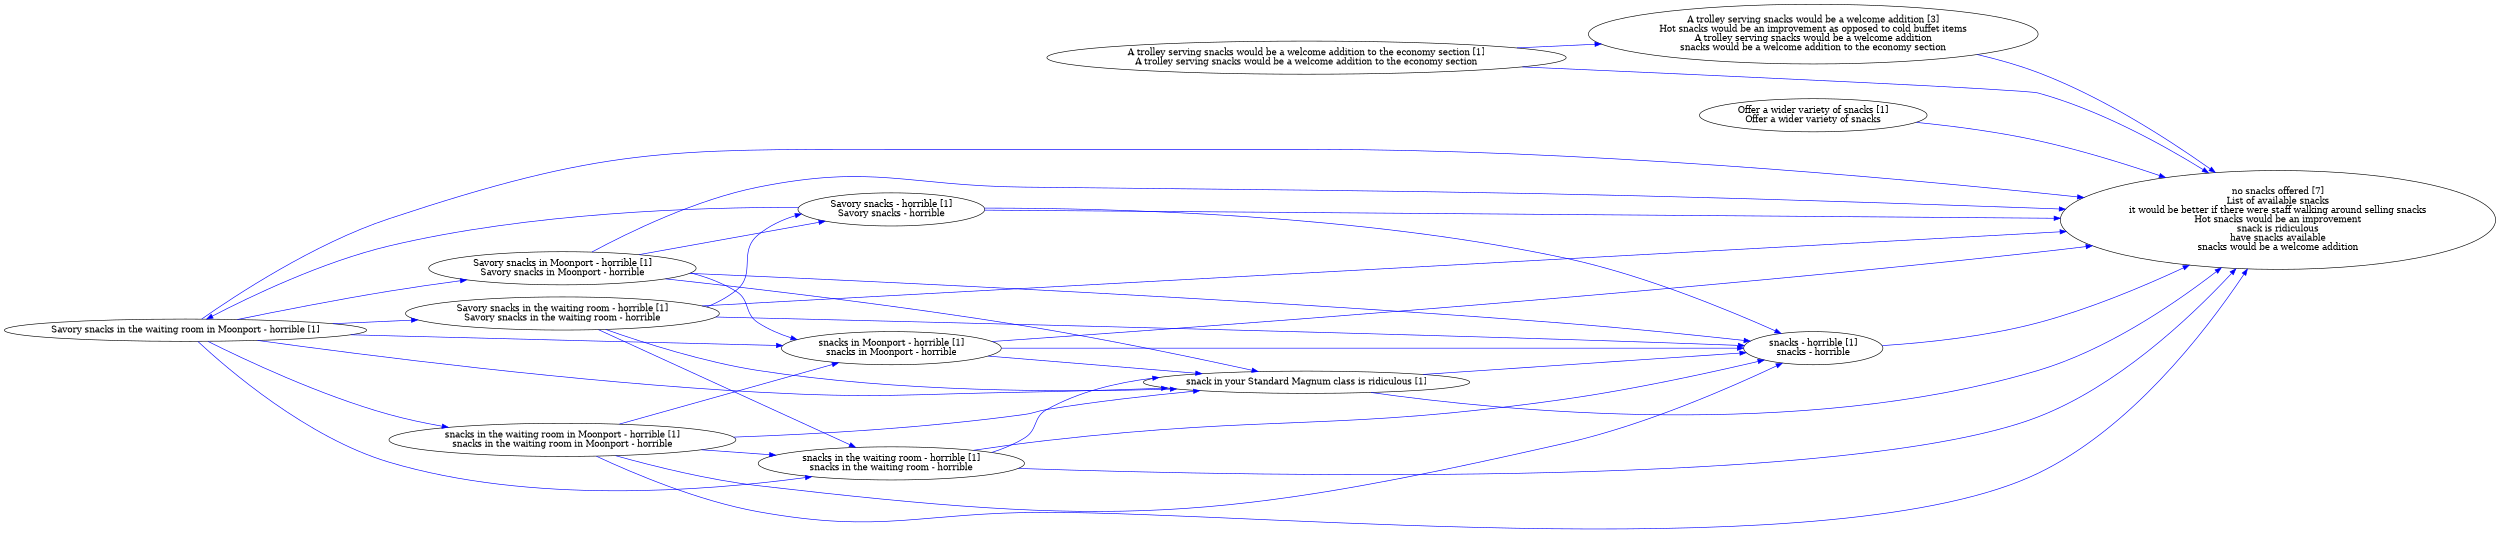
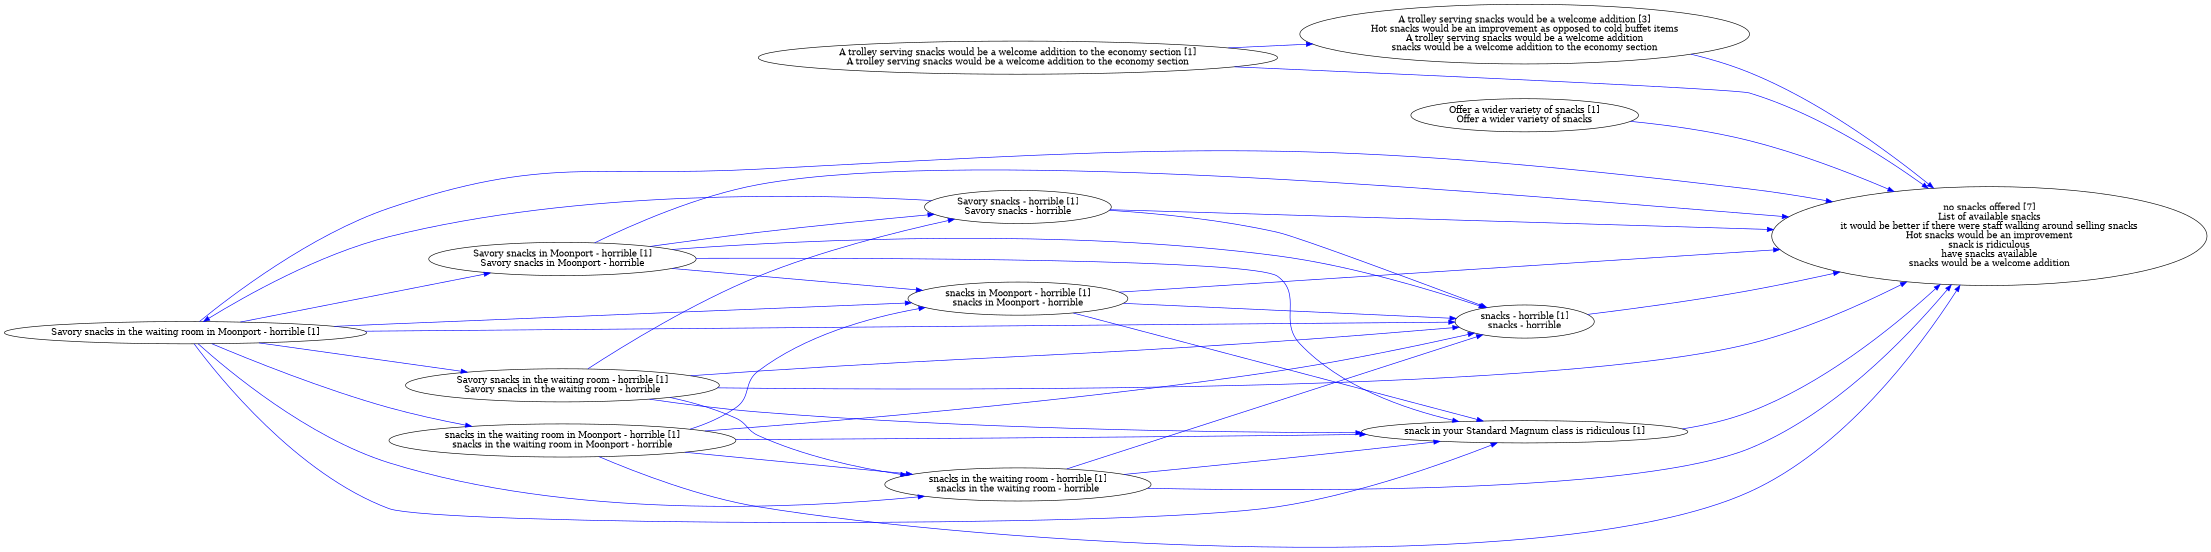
edge "snack in your Standard Magnum class is ridiculous [1]" -> "snacks - horrible [1] snacks - horrible": now "Savory snacks in the waiting room in Moonport - horrible [1]" -> "snacks - horrible [1] snacks - horrible"
